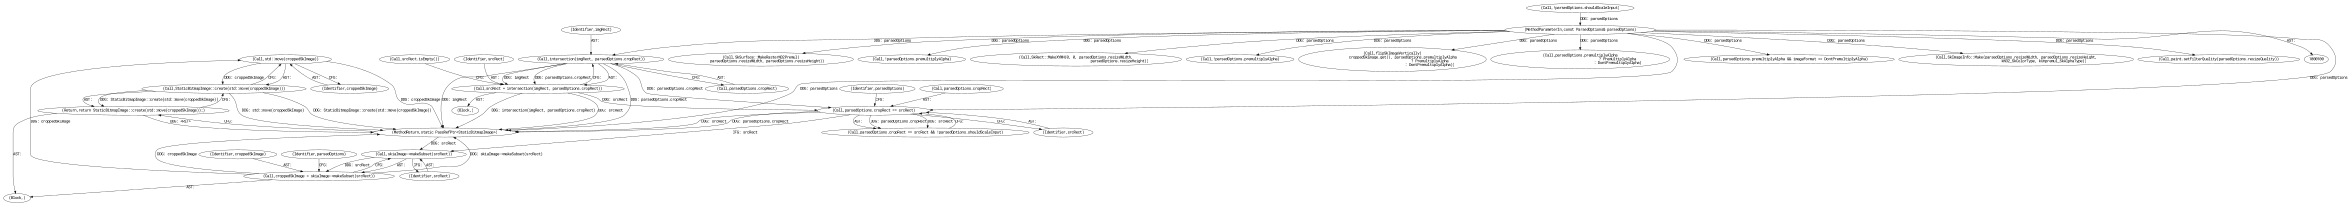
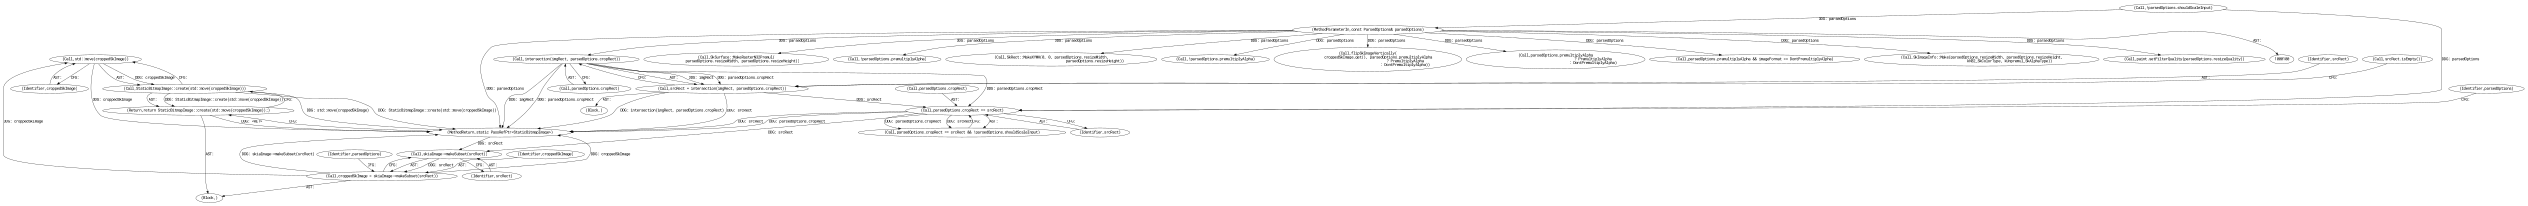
node "(Identifier,imgRect)": removed
edge "(MethodParameterIn,const ParsedOptions& parsedOptions)" -> "(Call,parsedOptions.cropRect == srcRect)": now "(Call,!parsedOptions.shouldScaleInput)" -> "(Call,parsedOptions.cropRect == srcRect)"
edge "(Call,parsedOptions.cropRect == srcRect)" -> "(Call,skiaImage->makeSubset(srcRect))": label "CFG: srcRect" -> "DDG: srcRect"
